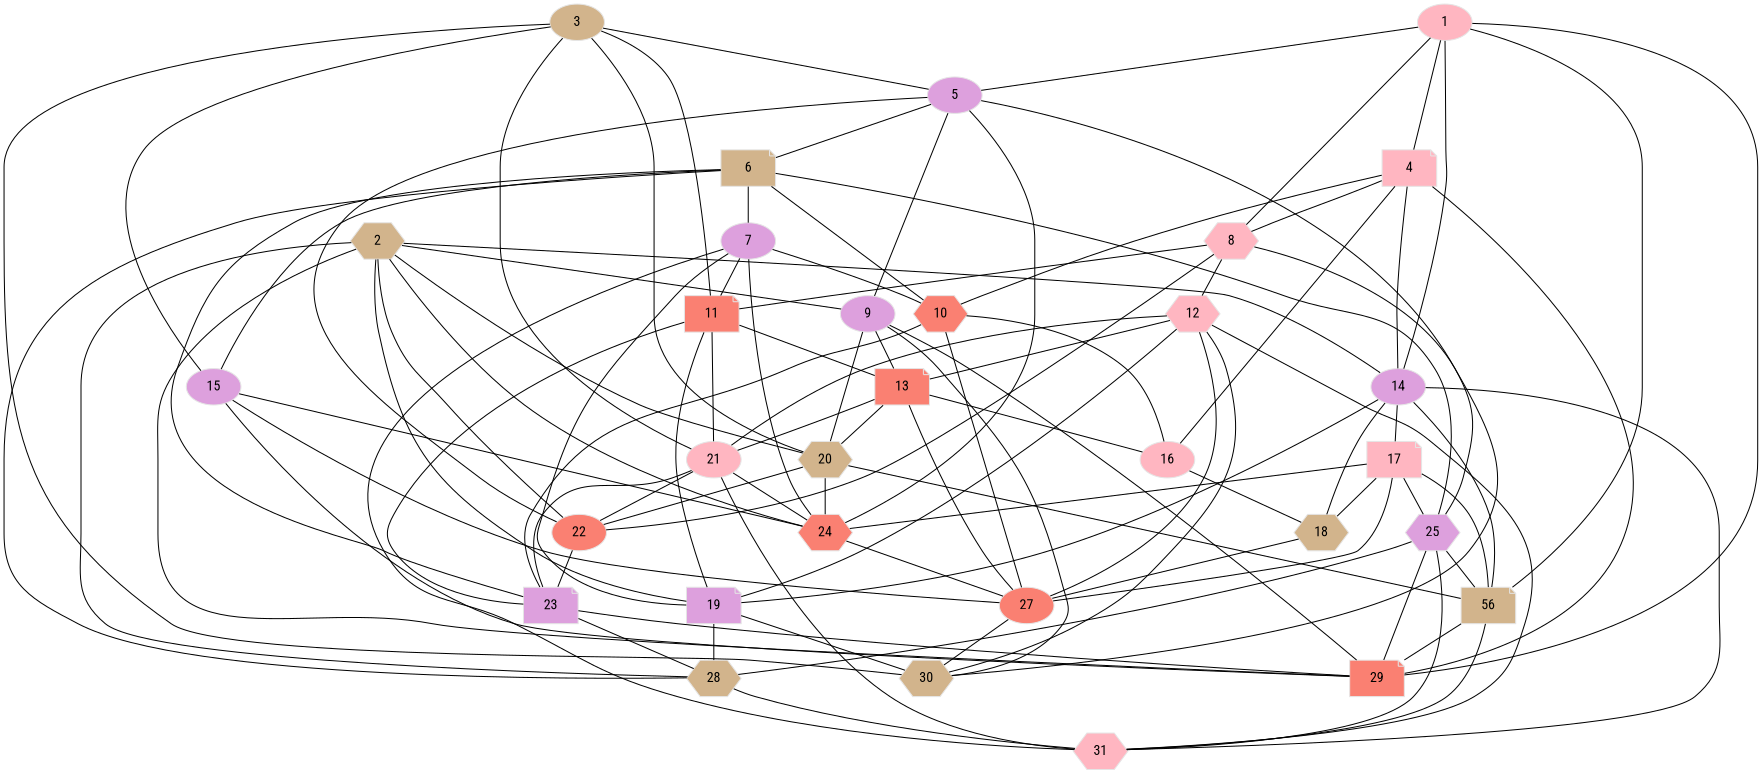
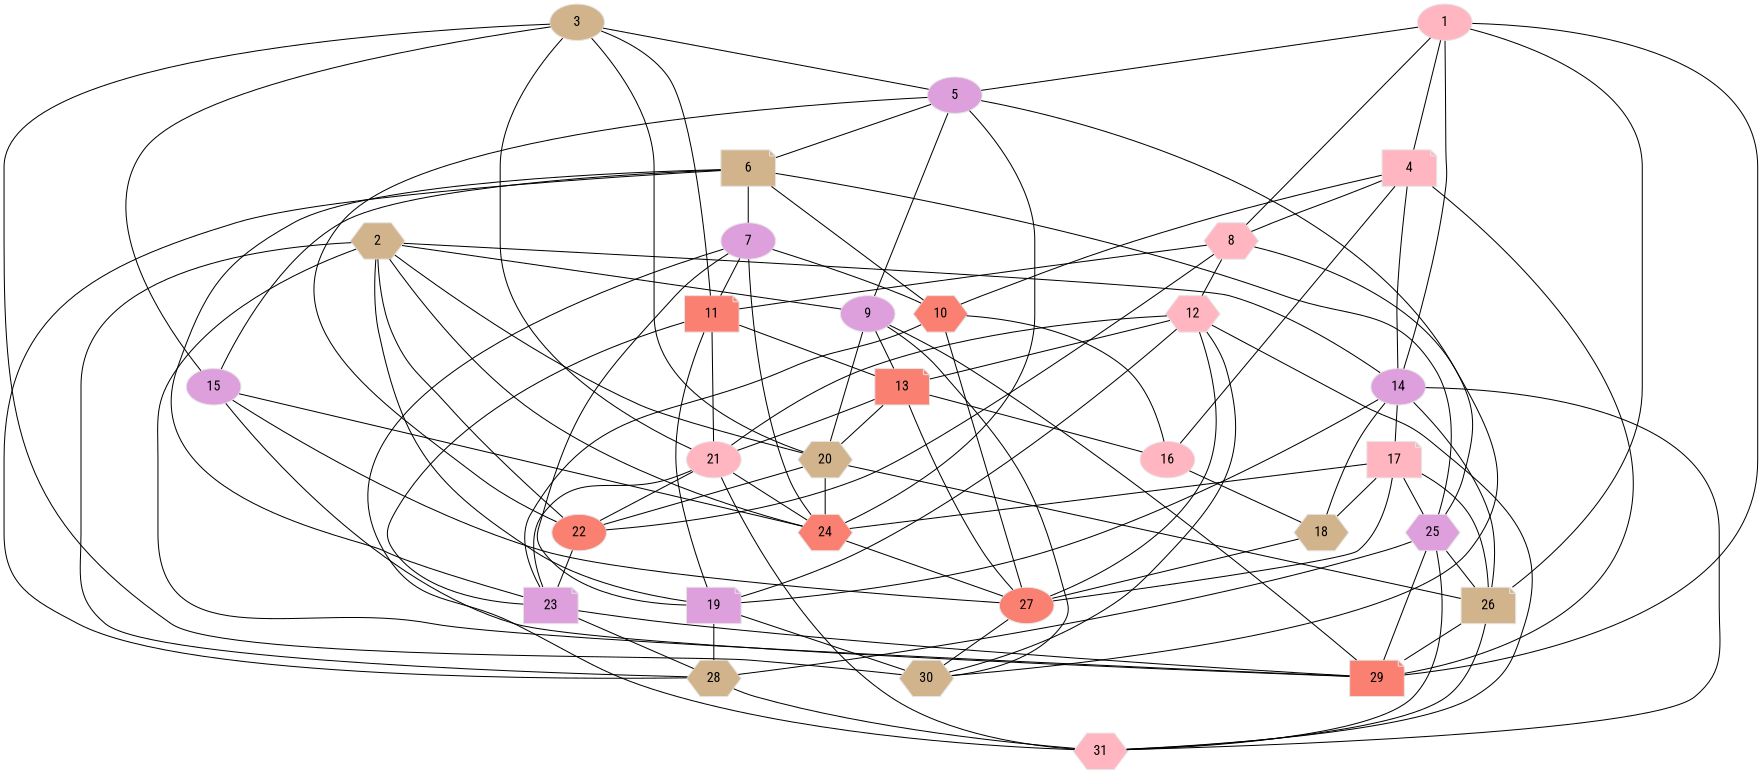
node "56": label "56" -> "26"
